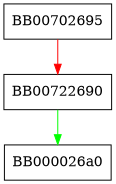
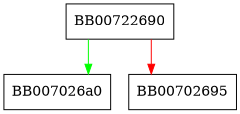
edge "BB00702695" -> "BB00722690": reversed
node "BB000026a0": label "BB000026a0" -> "BB007026a0"
